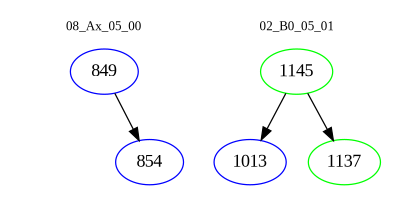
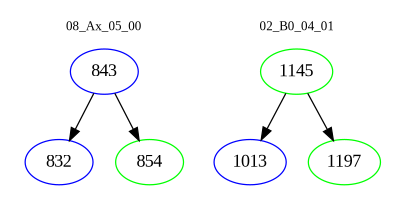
cluster "02_B0_05_01": label "02_B0_05_01" -> "02_B0_04_01"
node "849": label "849" -> "843"
node "832": added
node "854": color blue -> green
node "1137": label "1137" -> "1197"
